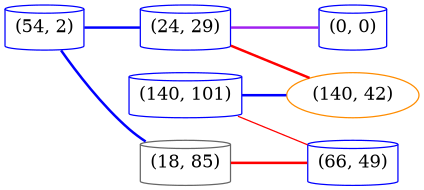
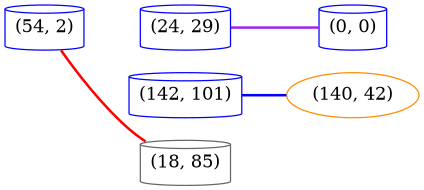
edge "(54, 2)" -- "(24, 29)": removed
edge "(24, 29)" -- "(140, 42)": removed
node "(140, 101)": label "(140, 101)" -> "(142, 101)"
edge "(54, 2)" -- "(18, 85)": color blue -> red
node "(66, 49)": removed
